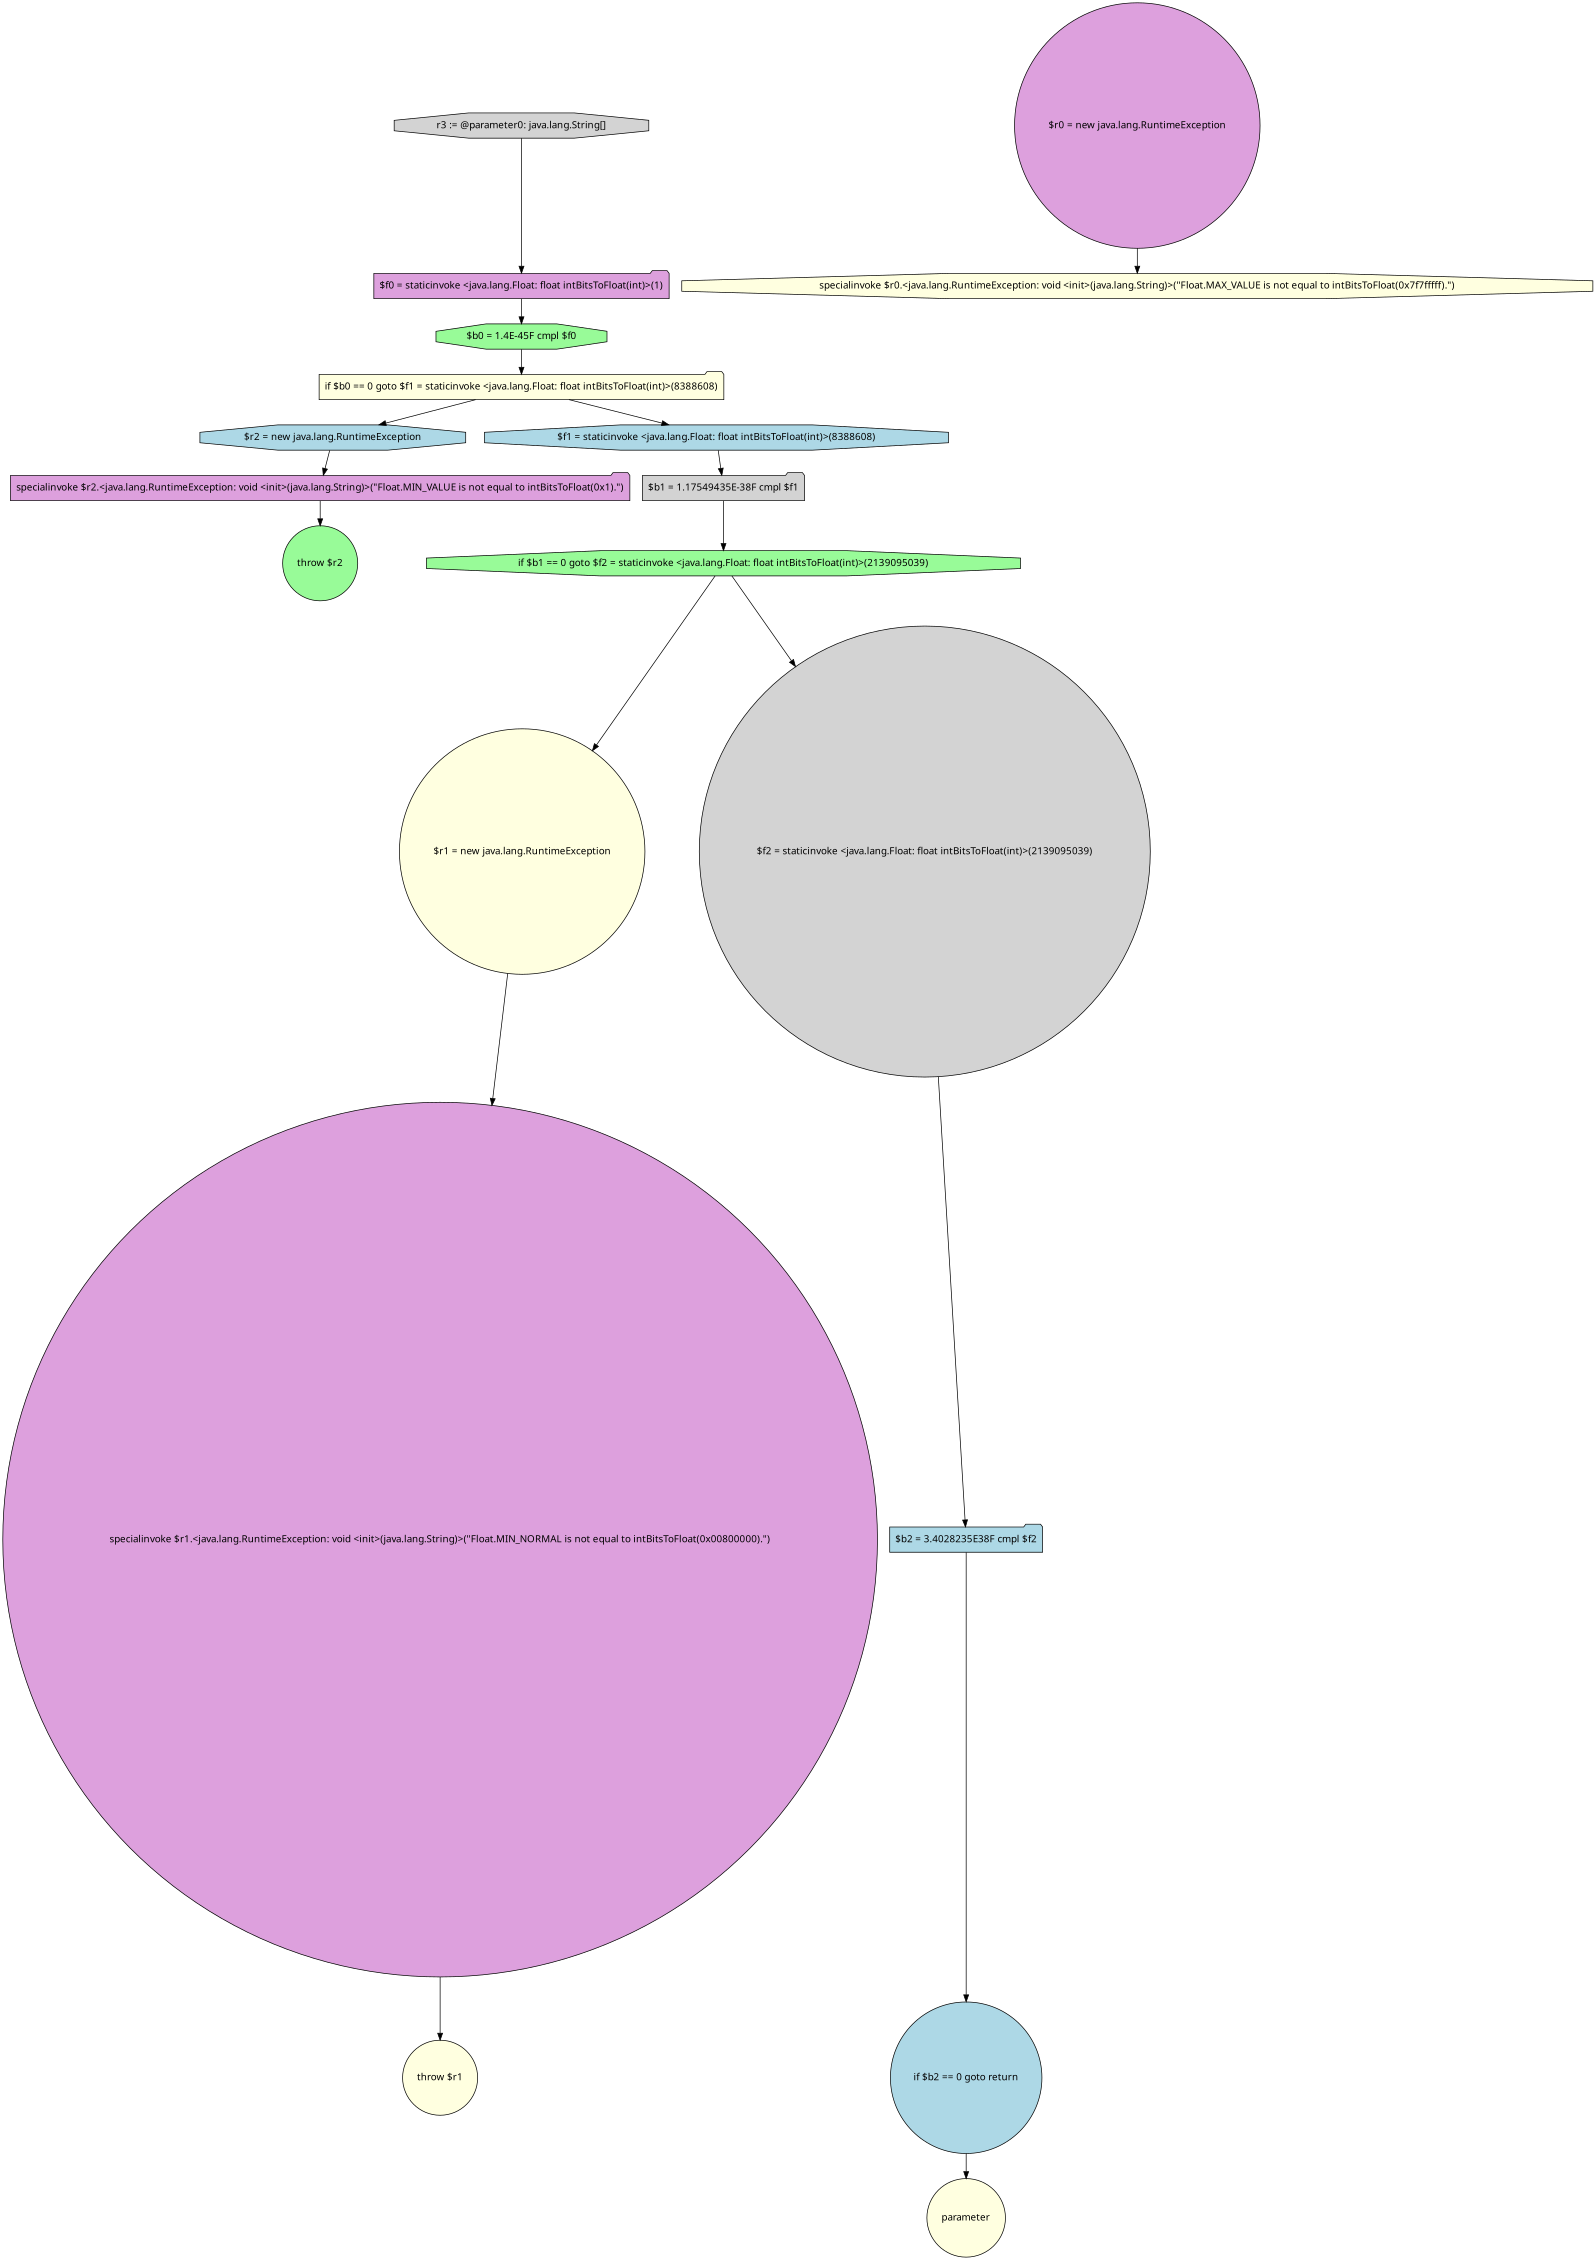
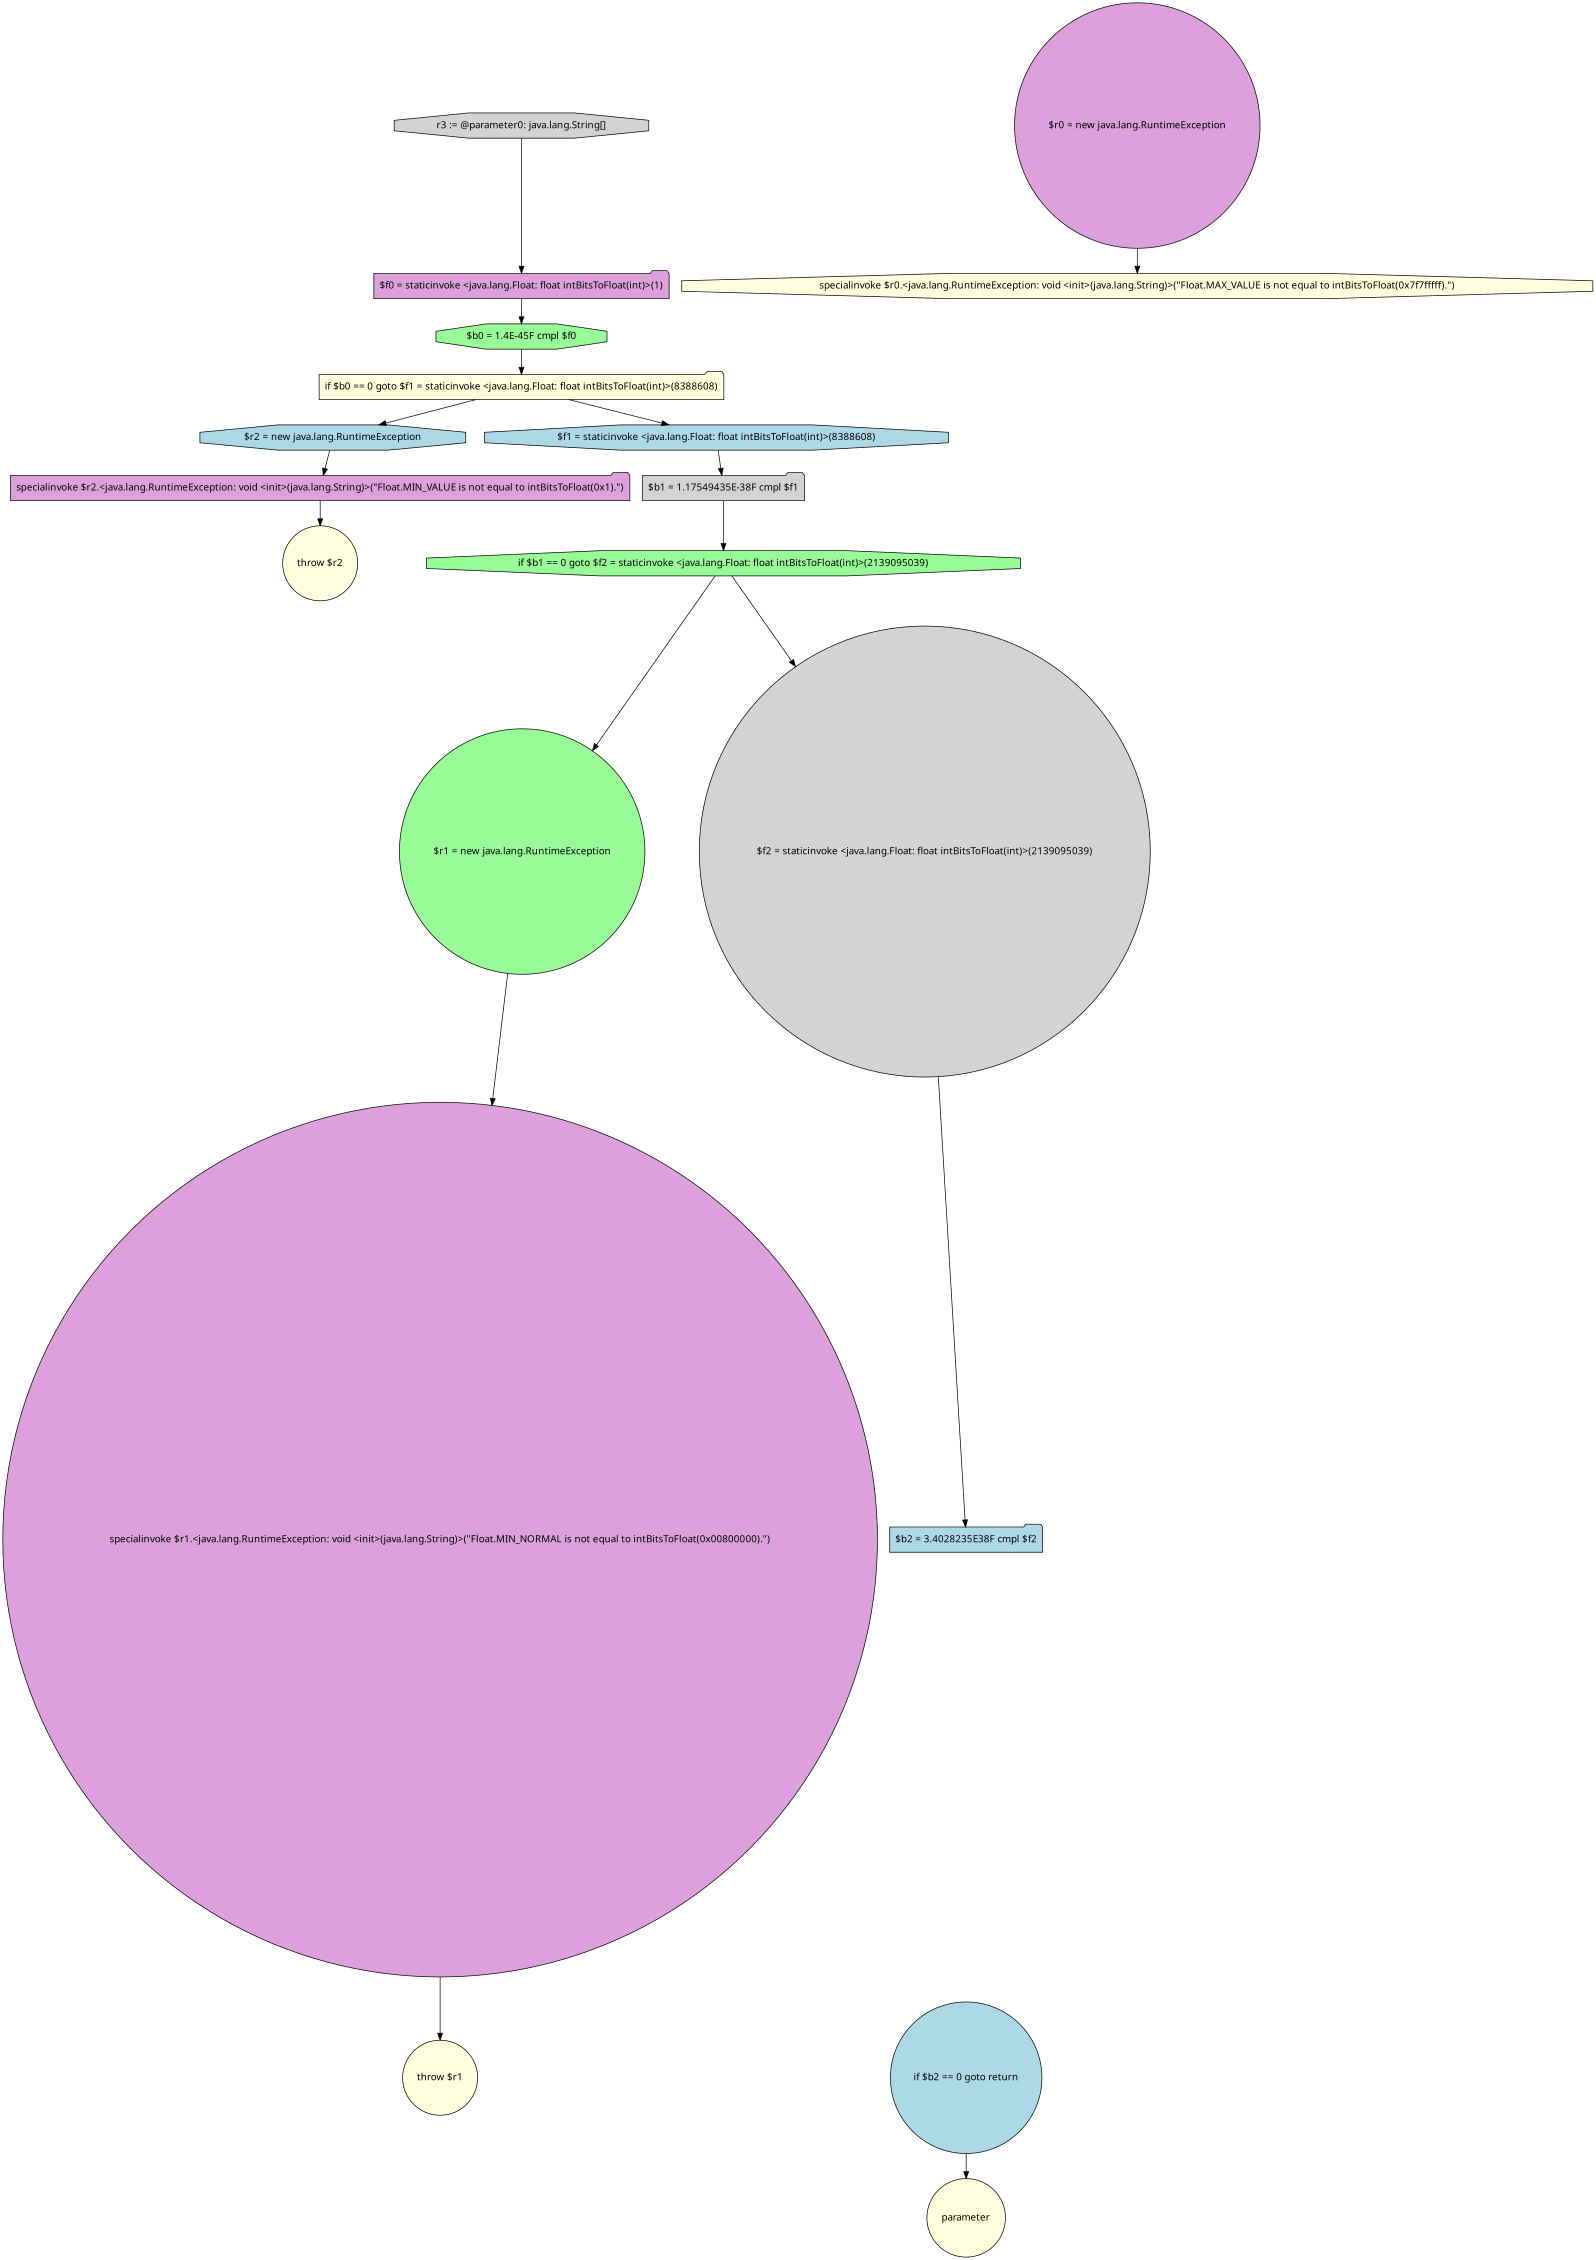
node "throw $r2": fillcolor palegreen -> lightyellow
node "$r1 = new java.lang.RuntimeException": fillcolor lightyellow -> palegreen
edge "$b2 = 3.4028235E38F cmpl $f2" -> "if $b2 == 0 goto return": removed
